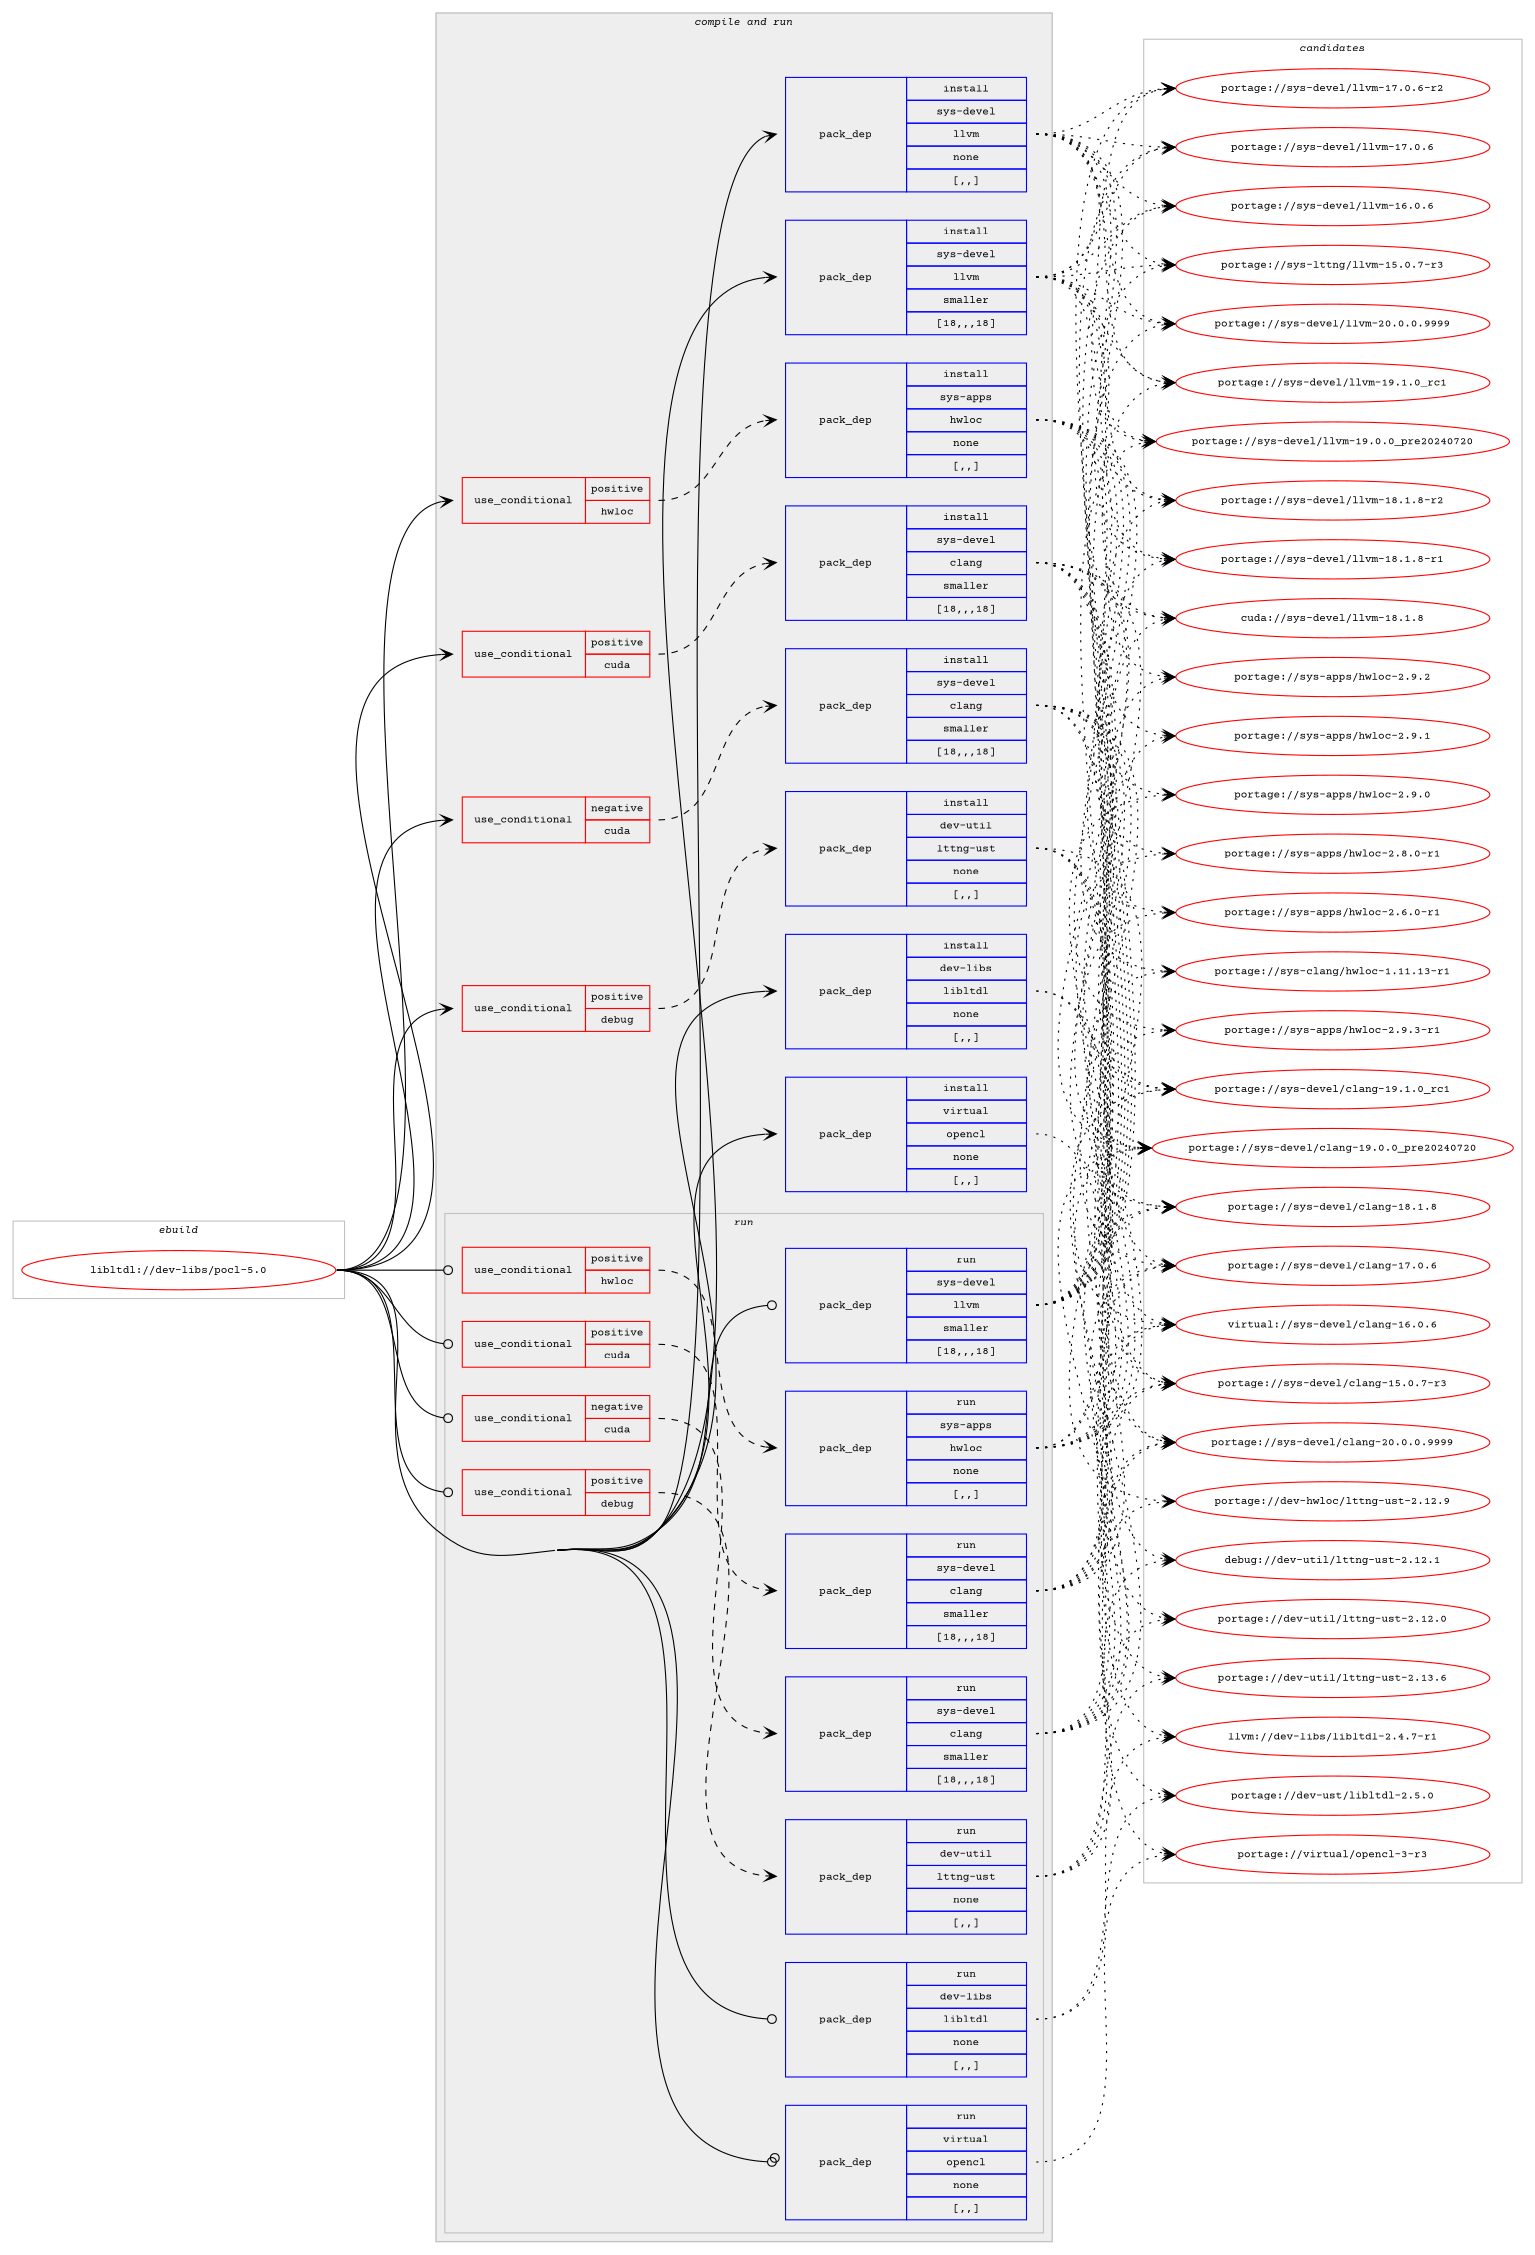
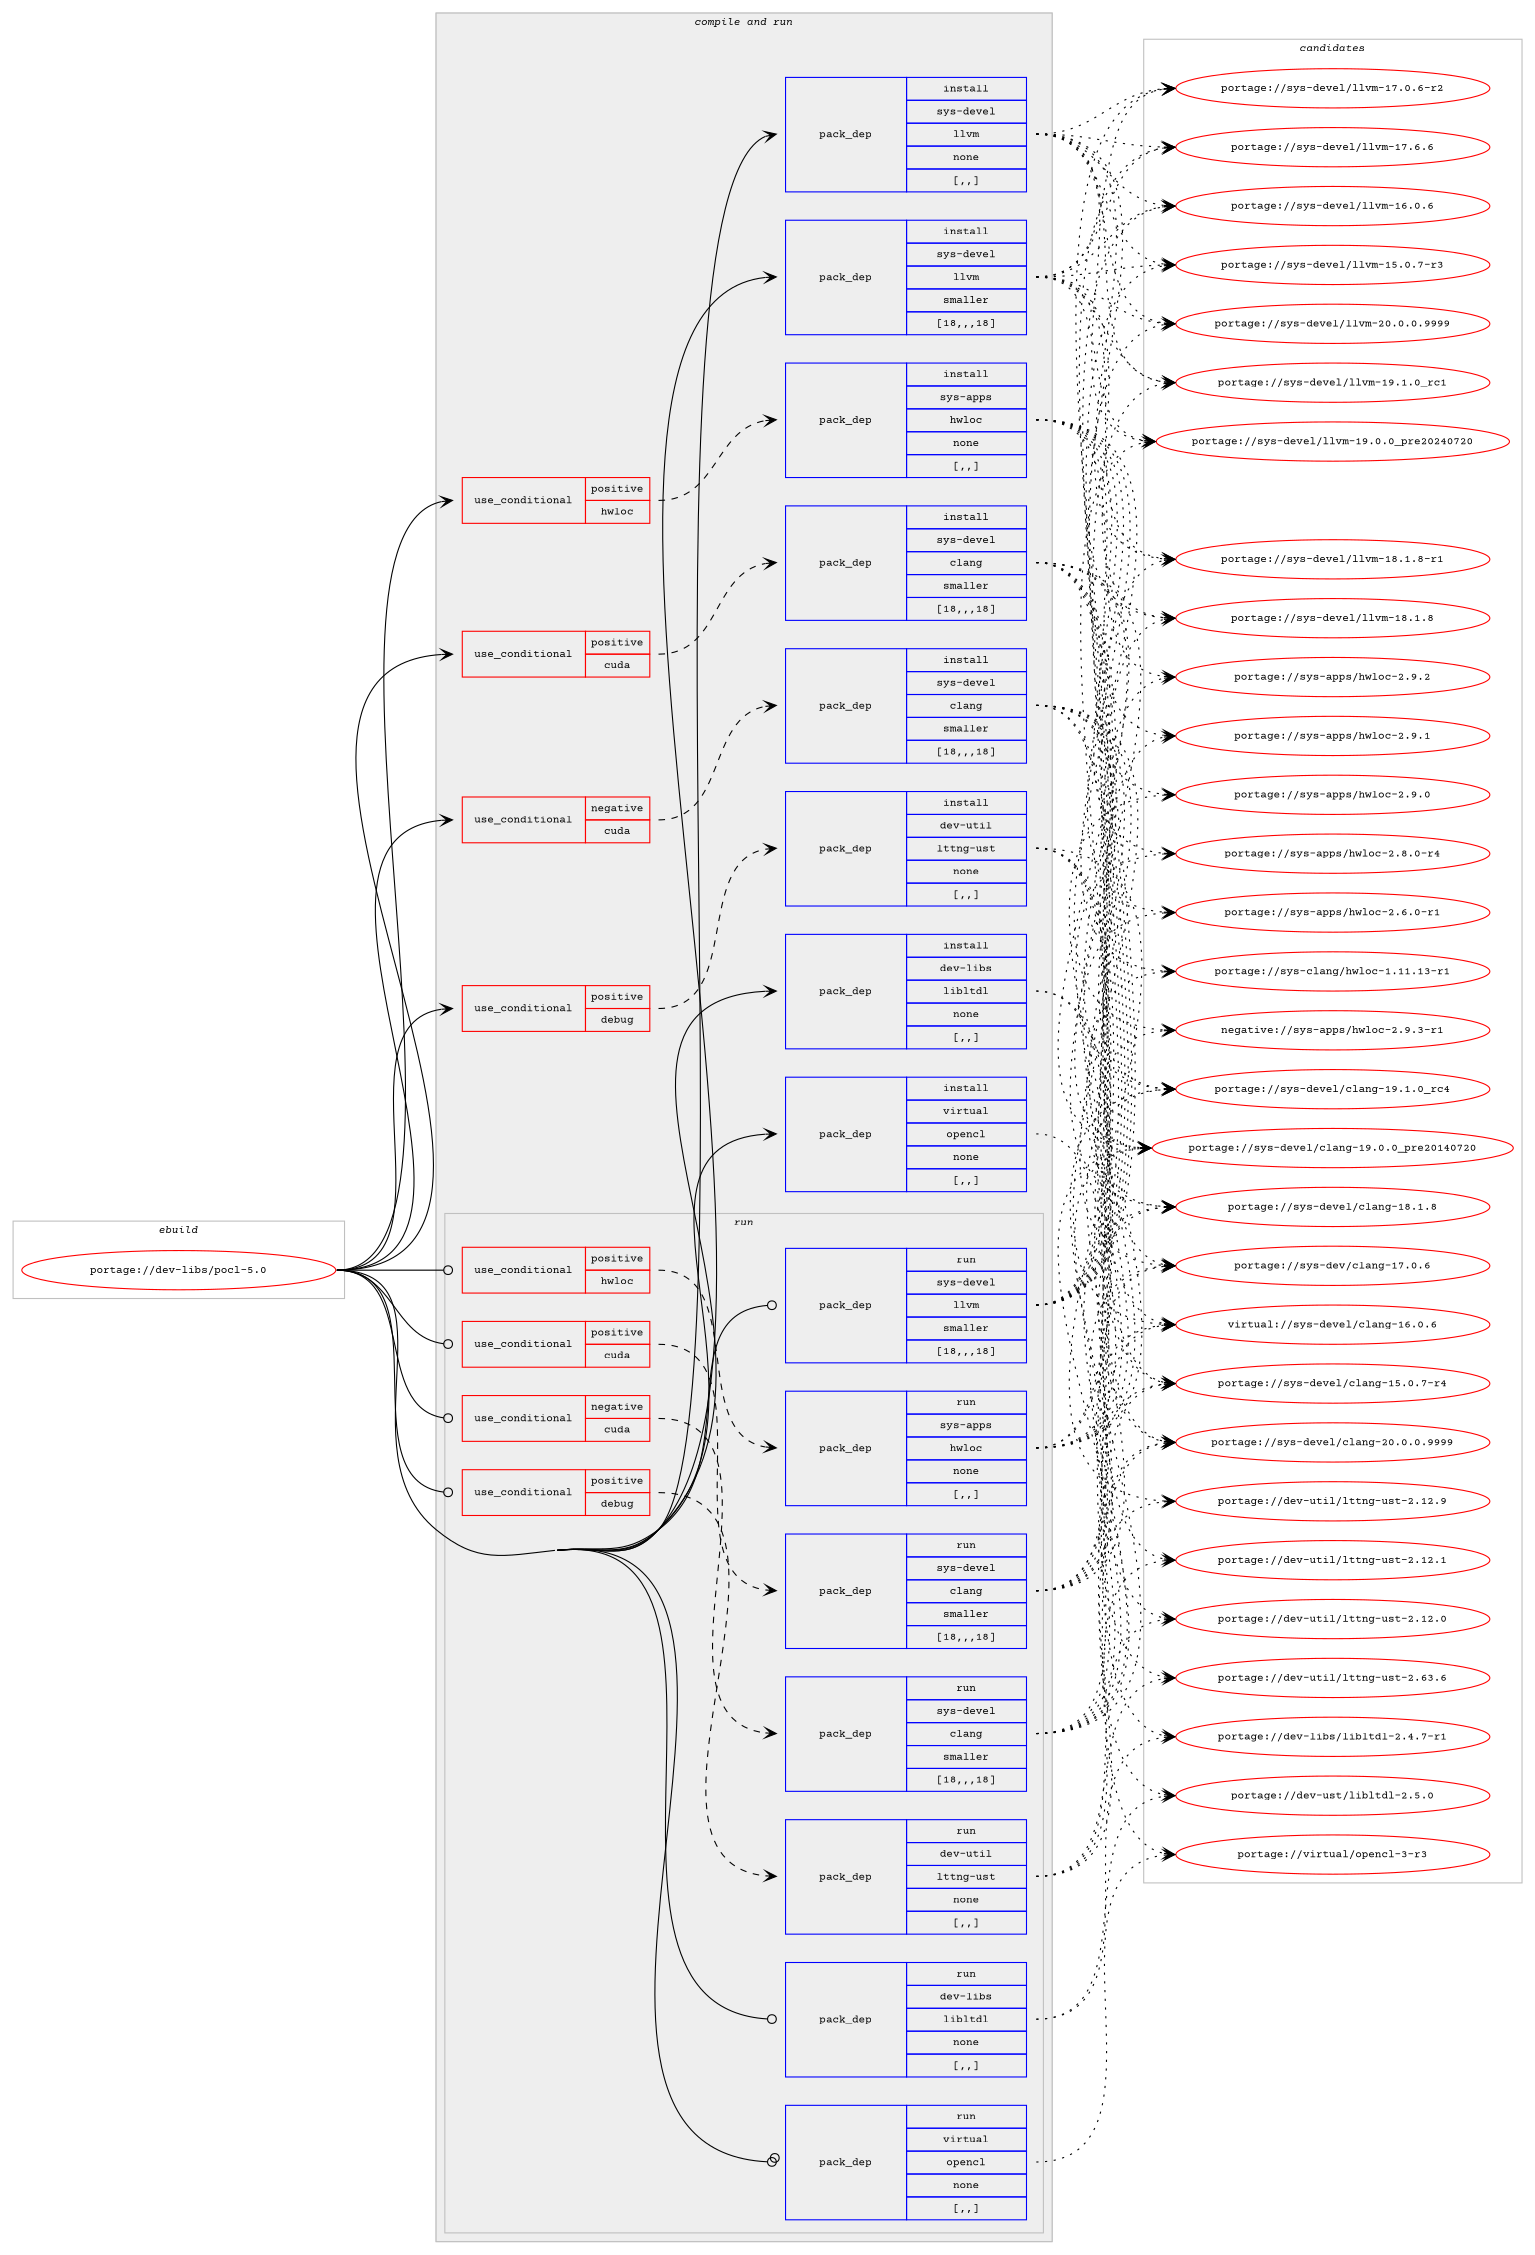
node "portage://sys-devel/llvm-17.0.6": label "portage://sys-devel/llvm-17.0.6" -> "portage://sys-devel/llvm-17.6.6"
node "portage://sys-lttng/llvm-15.0.7-r3": label "portage://sys-lttng/llvm-15.0.7-r3" -> "portage://sys-devel/llvm-15.0.7-r3"
node "portage://sys-devel/llvm-18.1.8-r2": removed
node "cuda://sys-devel/llvm-18.1.8": label "cuda://sys-devel/llvm-18.1.8" -> "portage://sys-devel/llvm-18.1.8"
node "portage://sys-apps/hwloc-2.8.0-r1": label "portage://sys-apps/hwloc-2.8.0-r1" -> "portage://sys-apps/hwloc-2.8.0-r4"
node "portage://sys-apps/hwloc-2.9.3-r1": label "portage://sys-apps/hwloc-2.9.3-r1" -> "negative://sys-apps/hwloc-2.9.3-r1"
node "portage://sys-devel/clang-19.1.0_rc1": label "portage://sys-devel/clang-19.1.0_rc1" -> "portage://sys-devel/clang-19.1.0_rc4"
node "portage://sys-devel/clang-19.0.0_pre20240720": label "portage://sys-devel/clang-19.0.0_pre20240720" -> "portage://sys-devel/clang-19.0.0_pre20140720"
node "portage://sys-devel/clang-17.0.6": label "portage://sys-devel/clang-17.0.6" -> "portage://sys-dev/clang-17.0.6"
node "libltdl://dev-libs/pocl-5.0": label "libltdl://dev-libs/pocl-5.0" -> "portage://dev-libs/pocl-5.0"
node "portage://sys-devel/clang-15.0.7-r3": label "portage://sys-devel/clang-15.0.7-r3" -> "portage://sys-devel/clang-15.0.7-r4"
node "portage://dev-hwloc/lttng-ust-2.12.9": label "portage://dev-hwloc/lttng-ust-2.12.9" -> "portage://dev-util/lttng-ust-2.12.9"
node "debug://dev-util/lttng-ust-2.12.1": label "debug://dev-util/lttng-ust-2.12.1" -> "portage://dev-util/lttng-ust-2.12.1"
node "portage://dev-util/lttng-ust-2.13.6": label "portage://dev-util/lttng-ust-2.13.6" -> "portage://dev-util/lttng-ust-2.63.6"
node "llvm://dev-libs/libltdl-2.4.7-r1": label "llvm://dev-libs/libltdl-2.4.7-r1" -> "portage://dev-libs/libltdl-2.4.7-r1"
